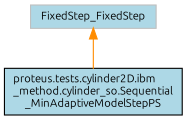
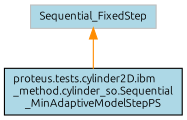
node "FixedStep_FixedStep": label "FixedStep_FixedStep" -> "Sequential_FixedStep"
